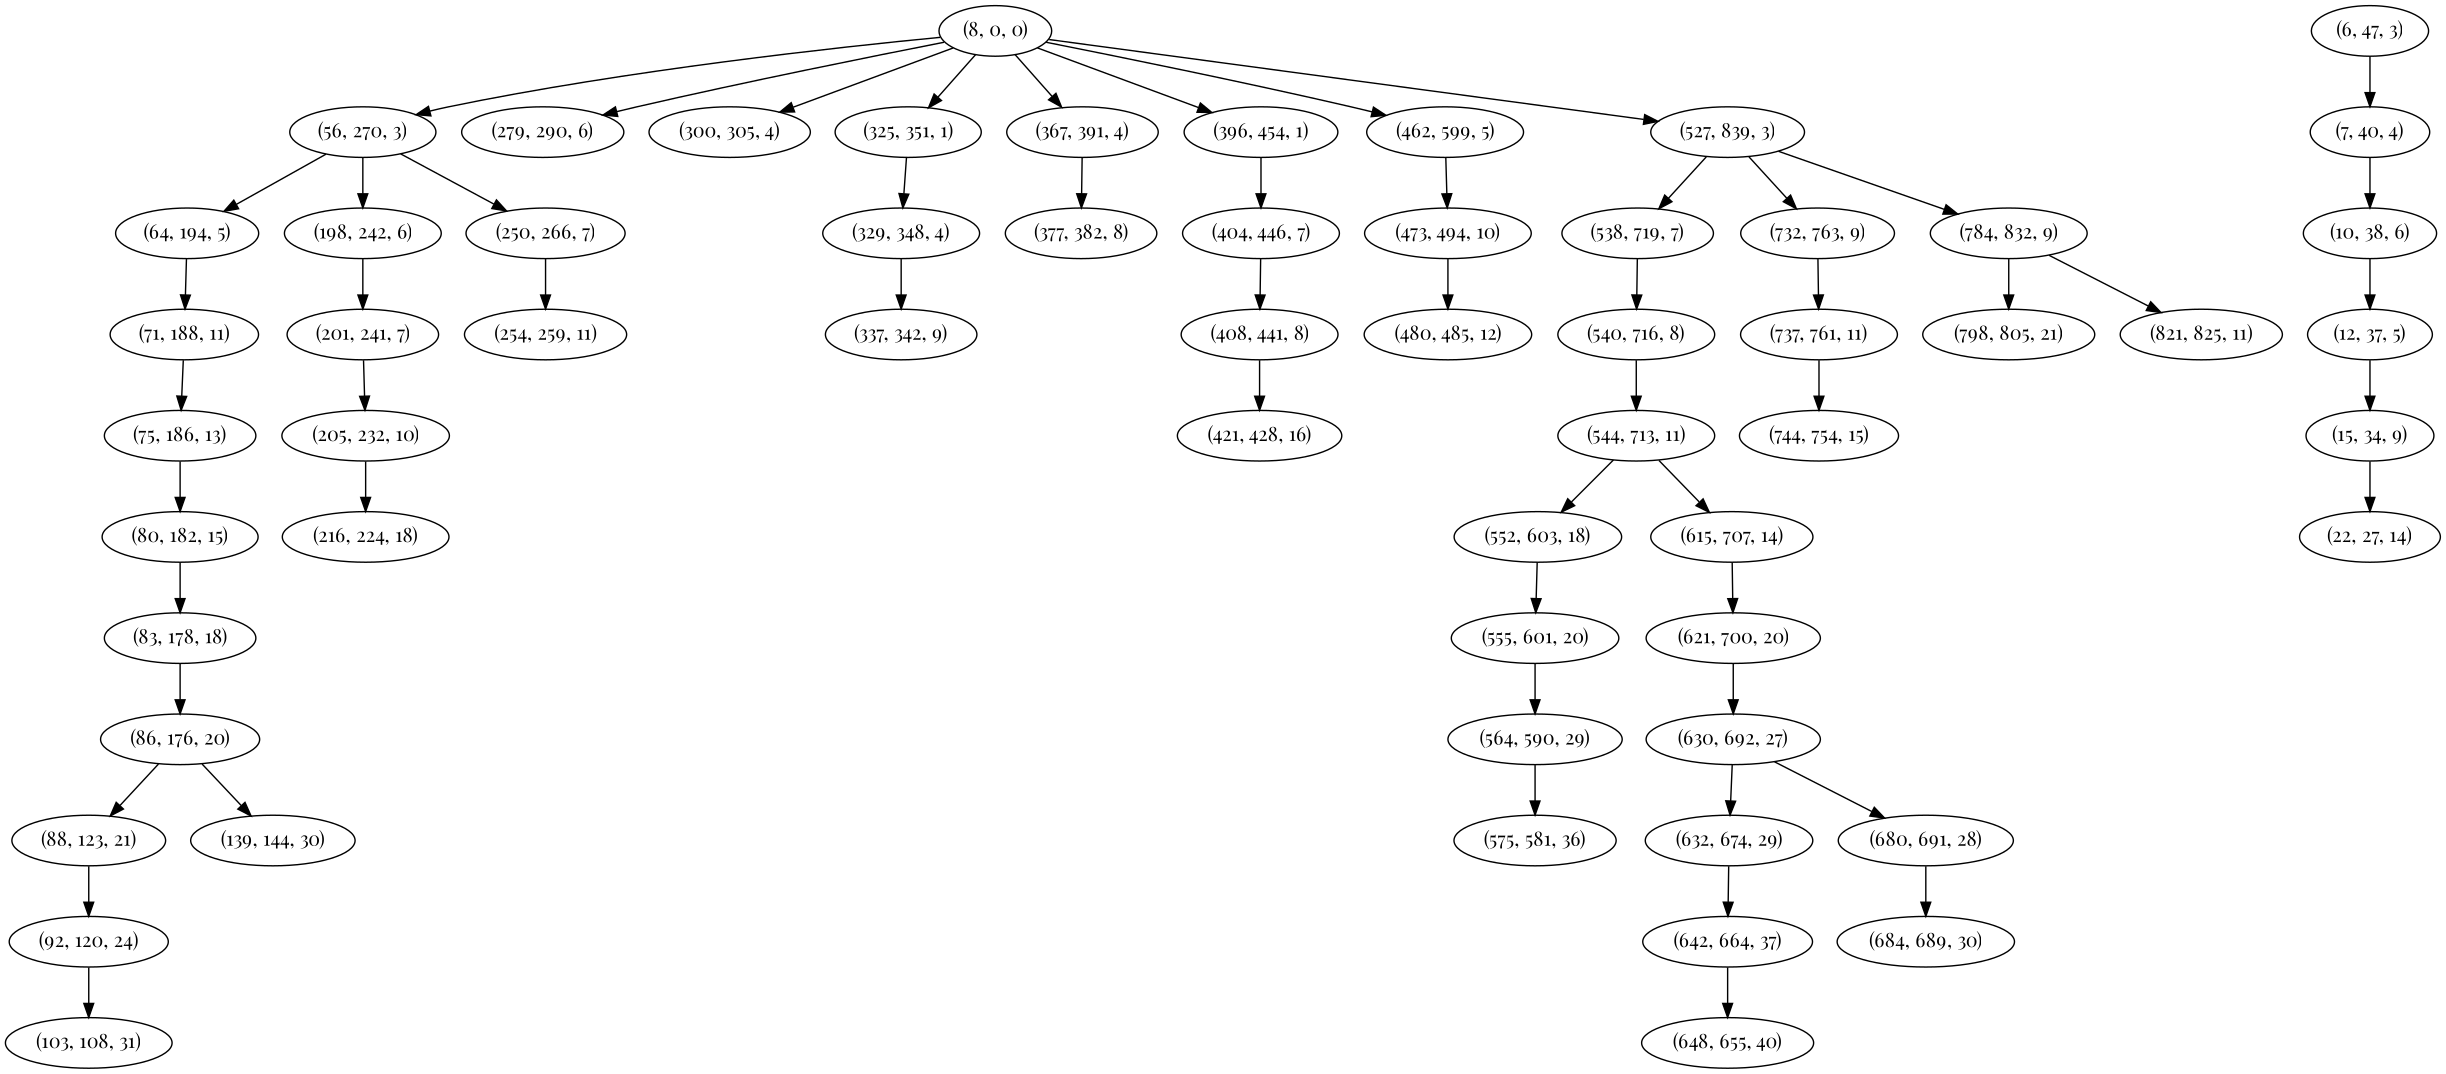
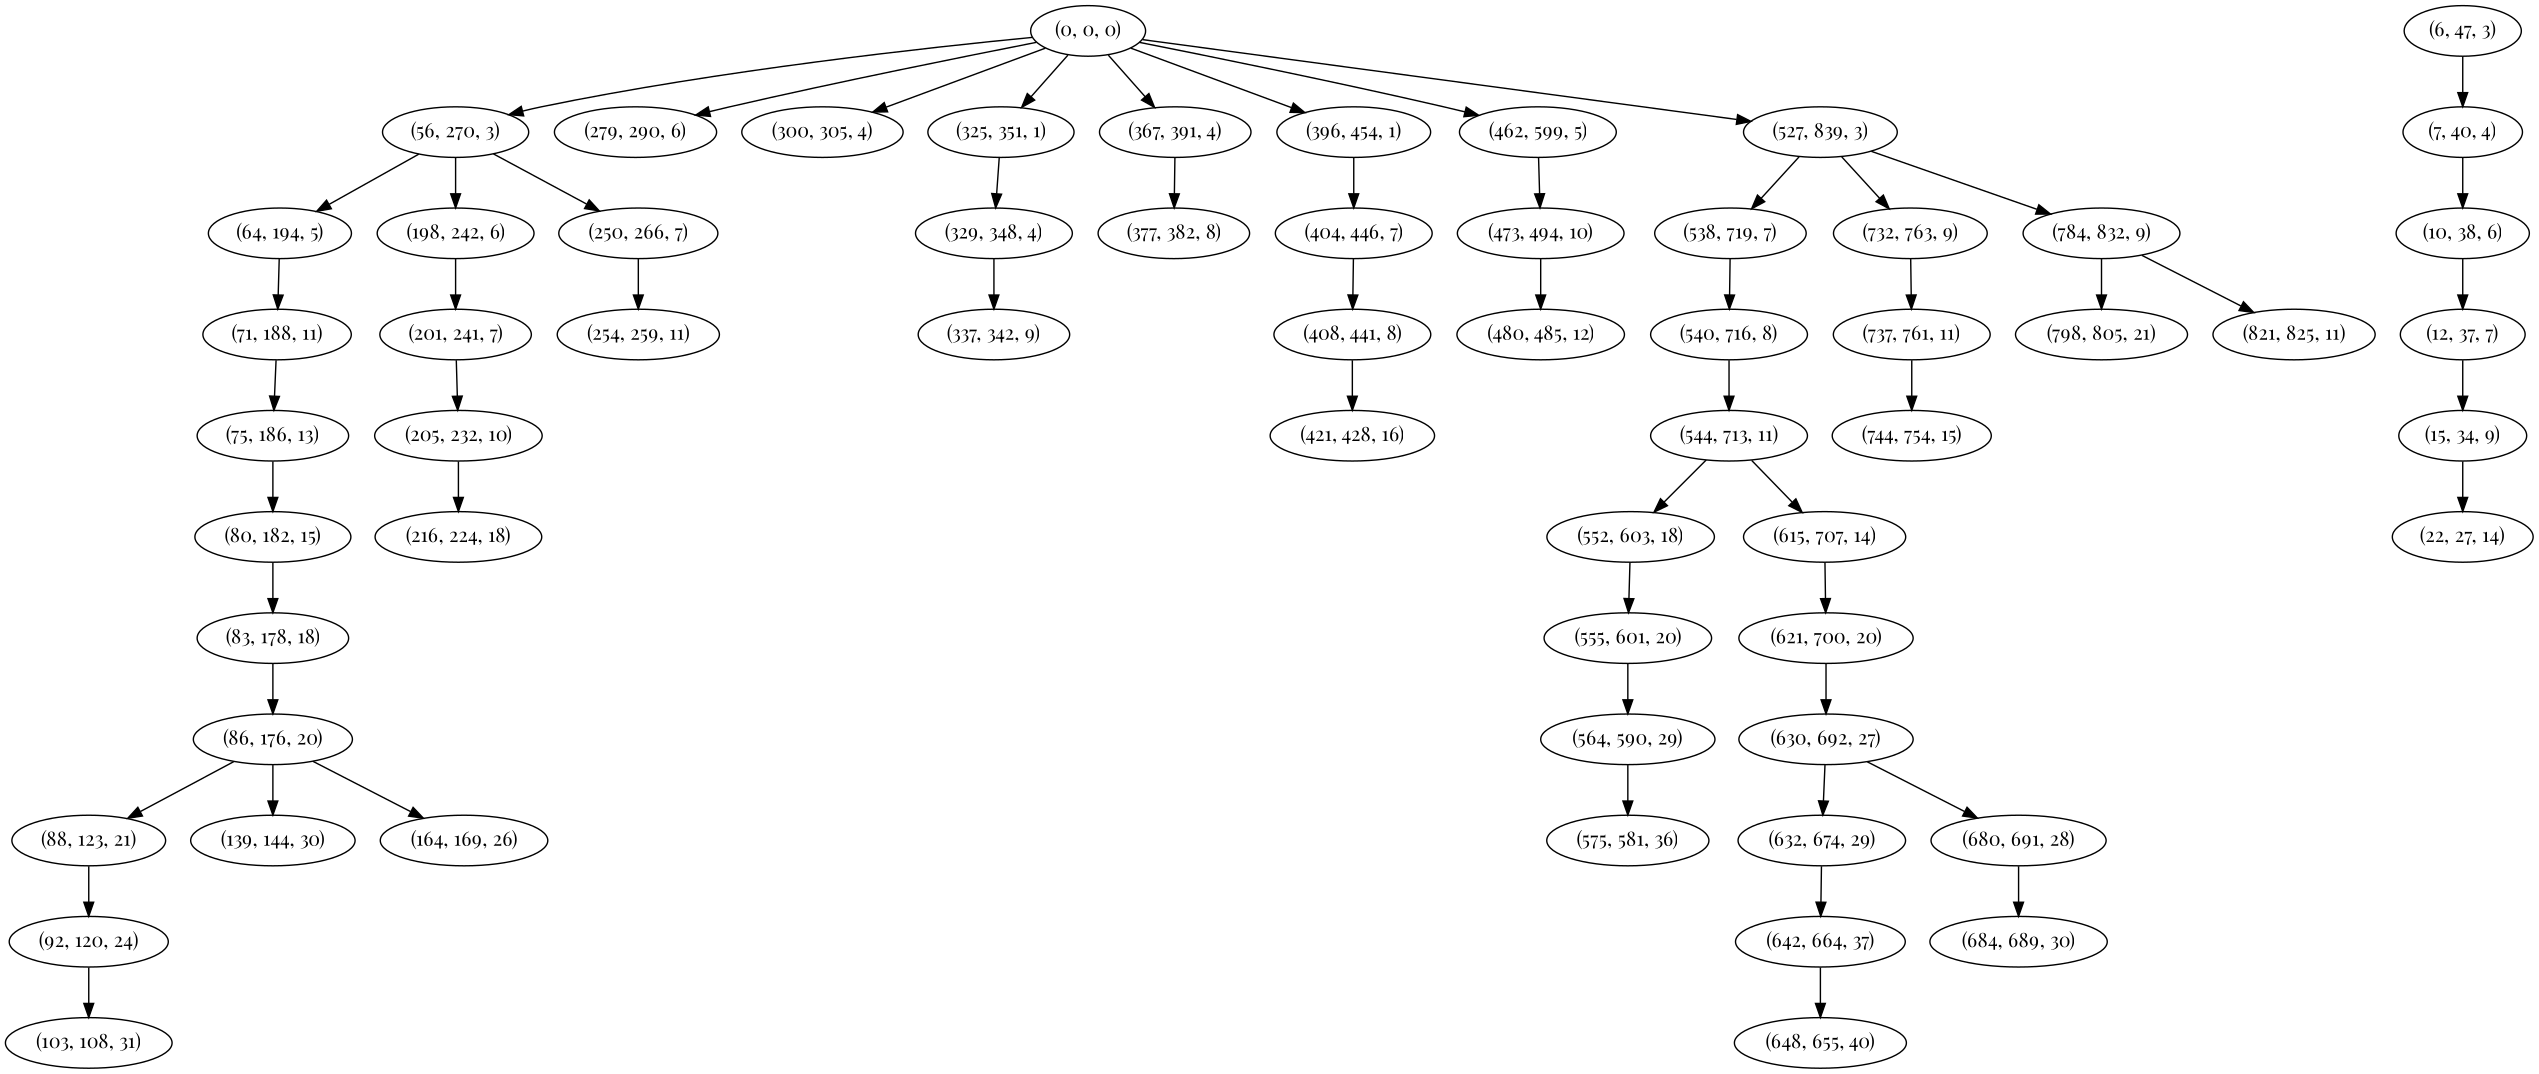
node "(8, 0, 0)": label "(8, 0, 0)" -> "(0, 0, 0)"
node "(12, 37, 5)": label "(12, 37, 5)" -> "(12, 37, 7)"
node "(164, 169, 26)": added
